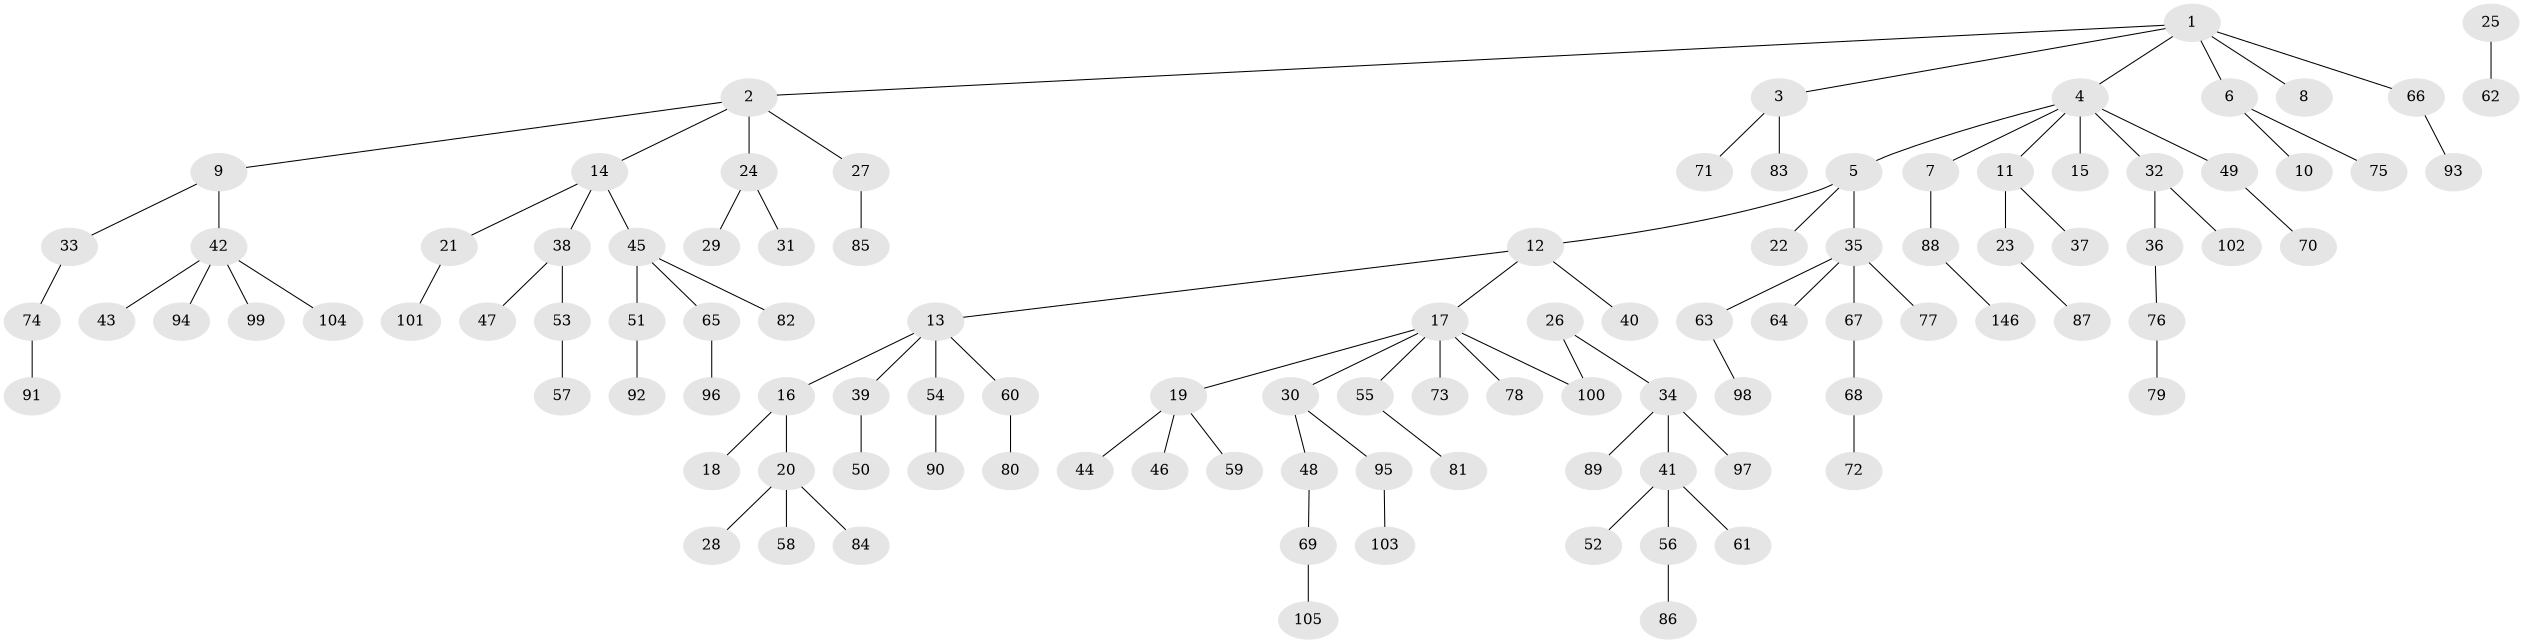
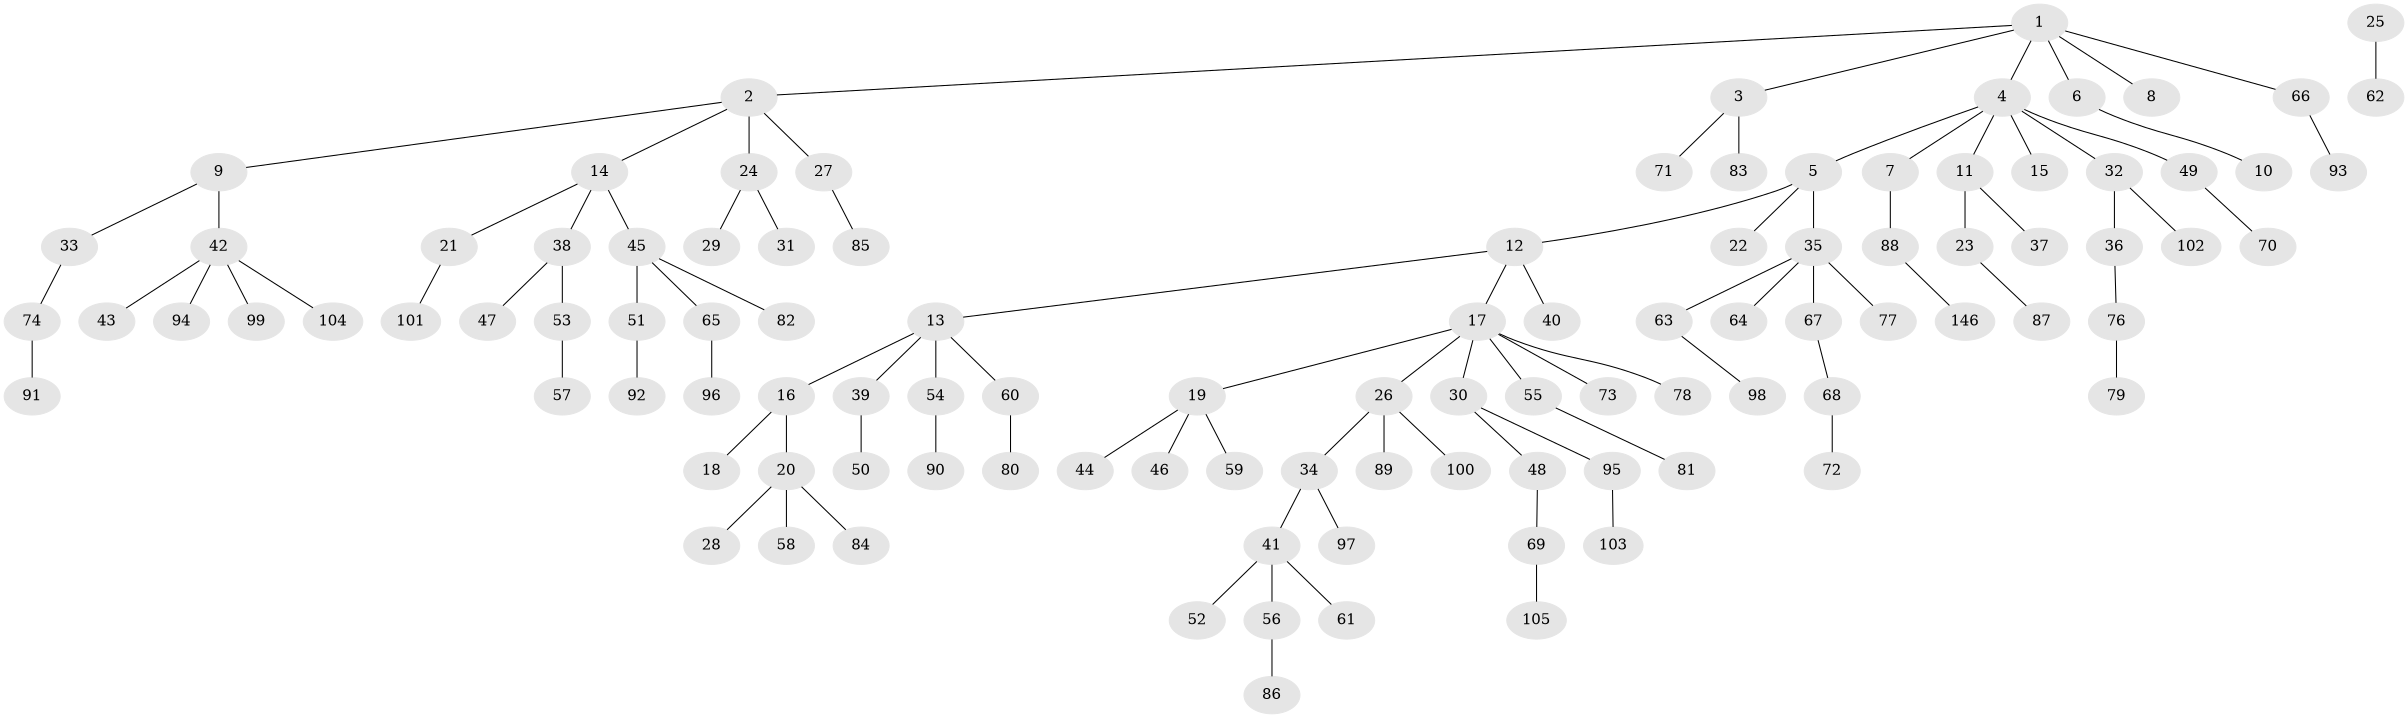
node "75": removed
edge "17" -- "100": now "17" -- "26"
edge "34" -- "89": now "26" -- "89"
